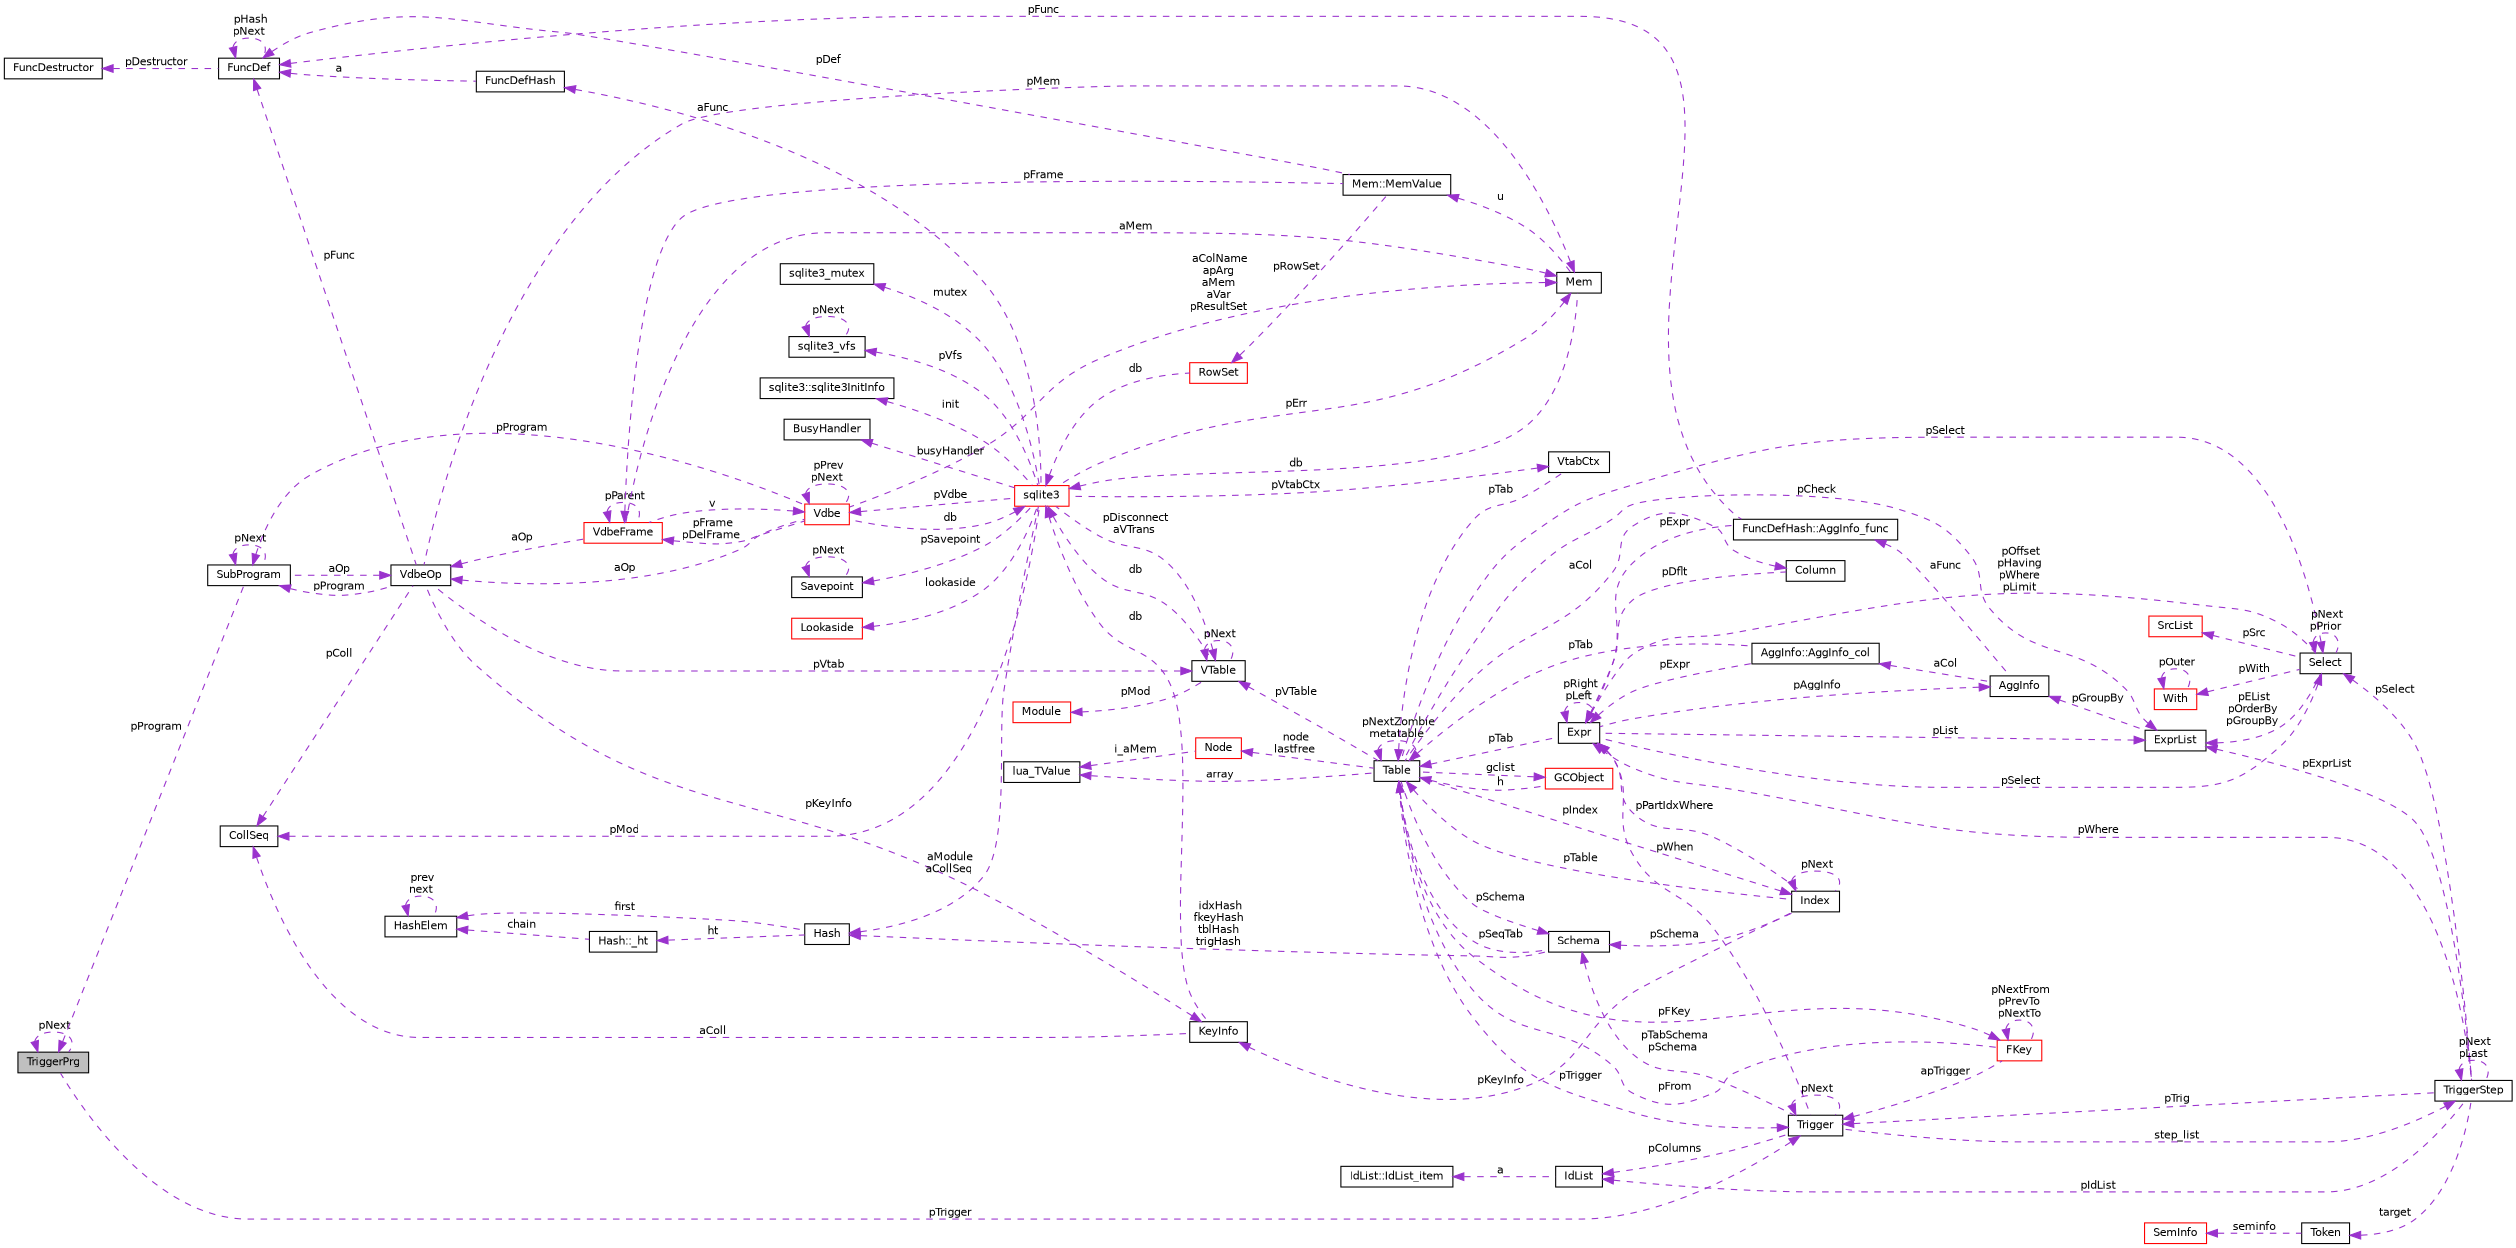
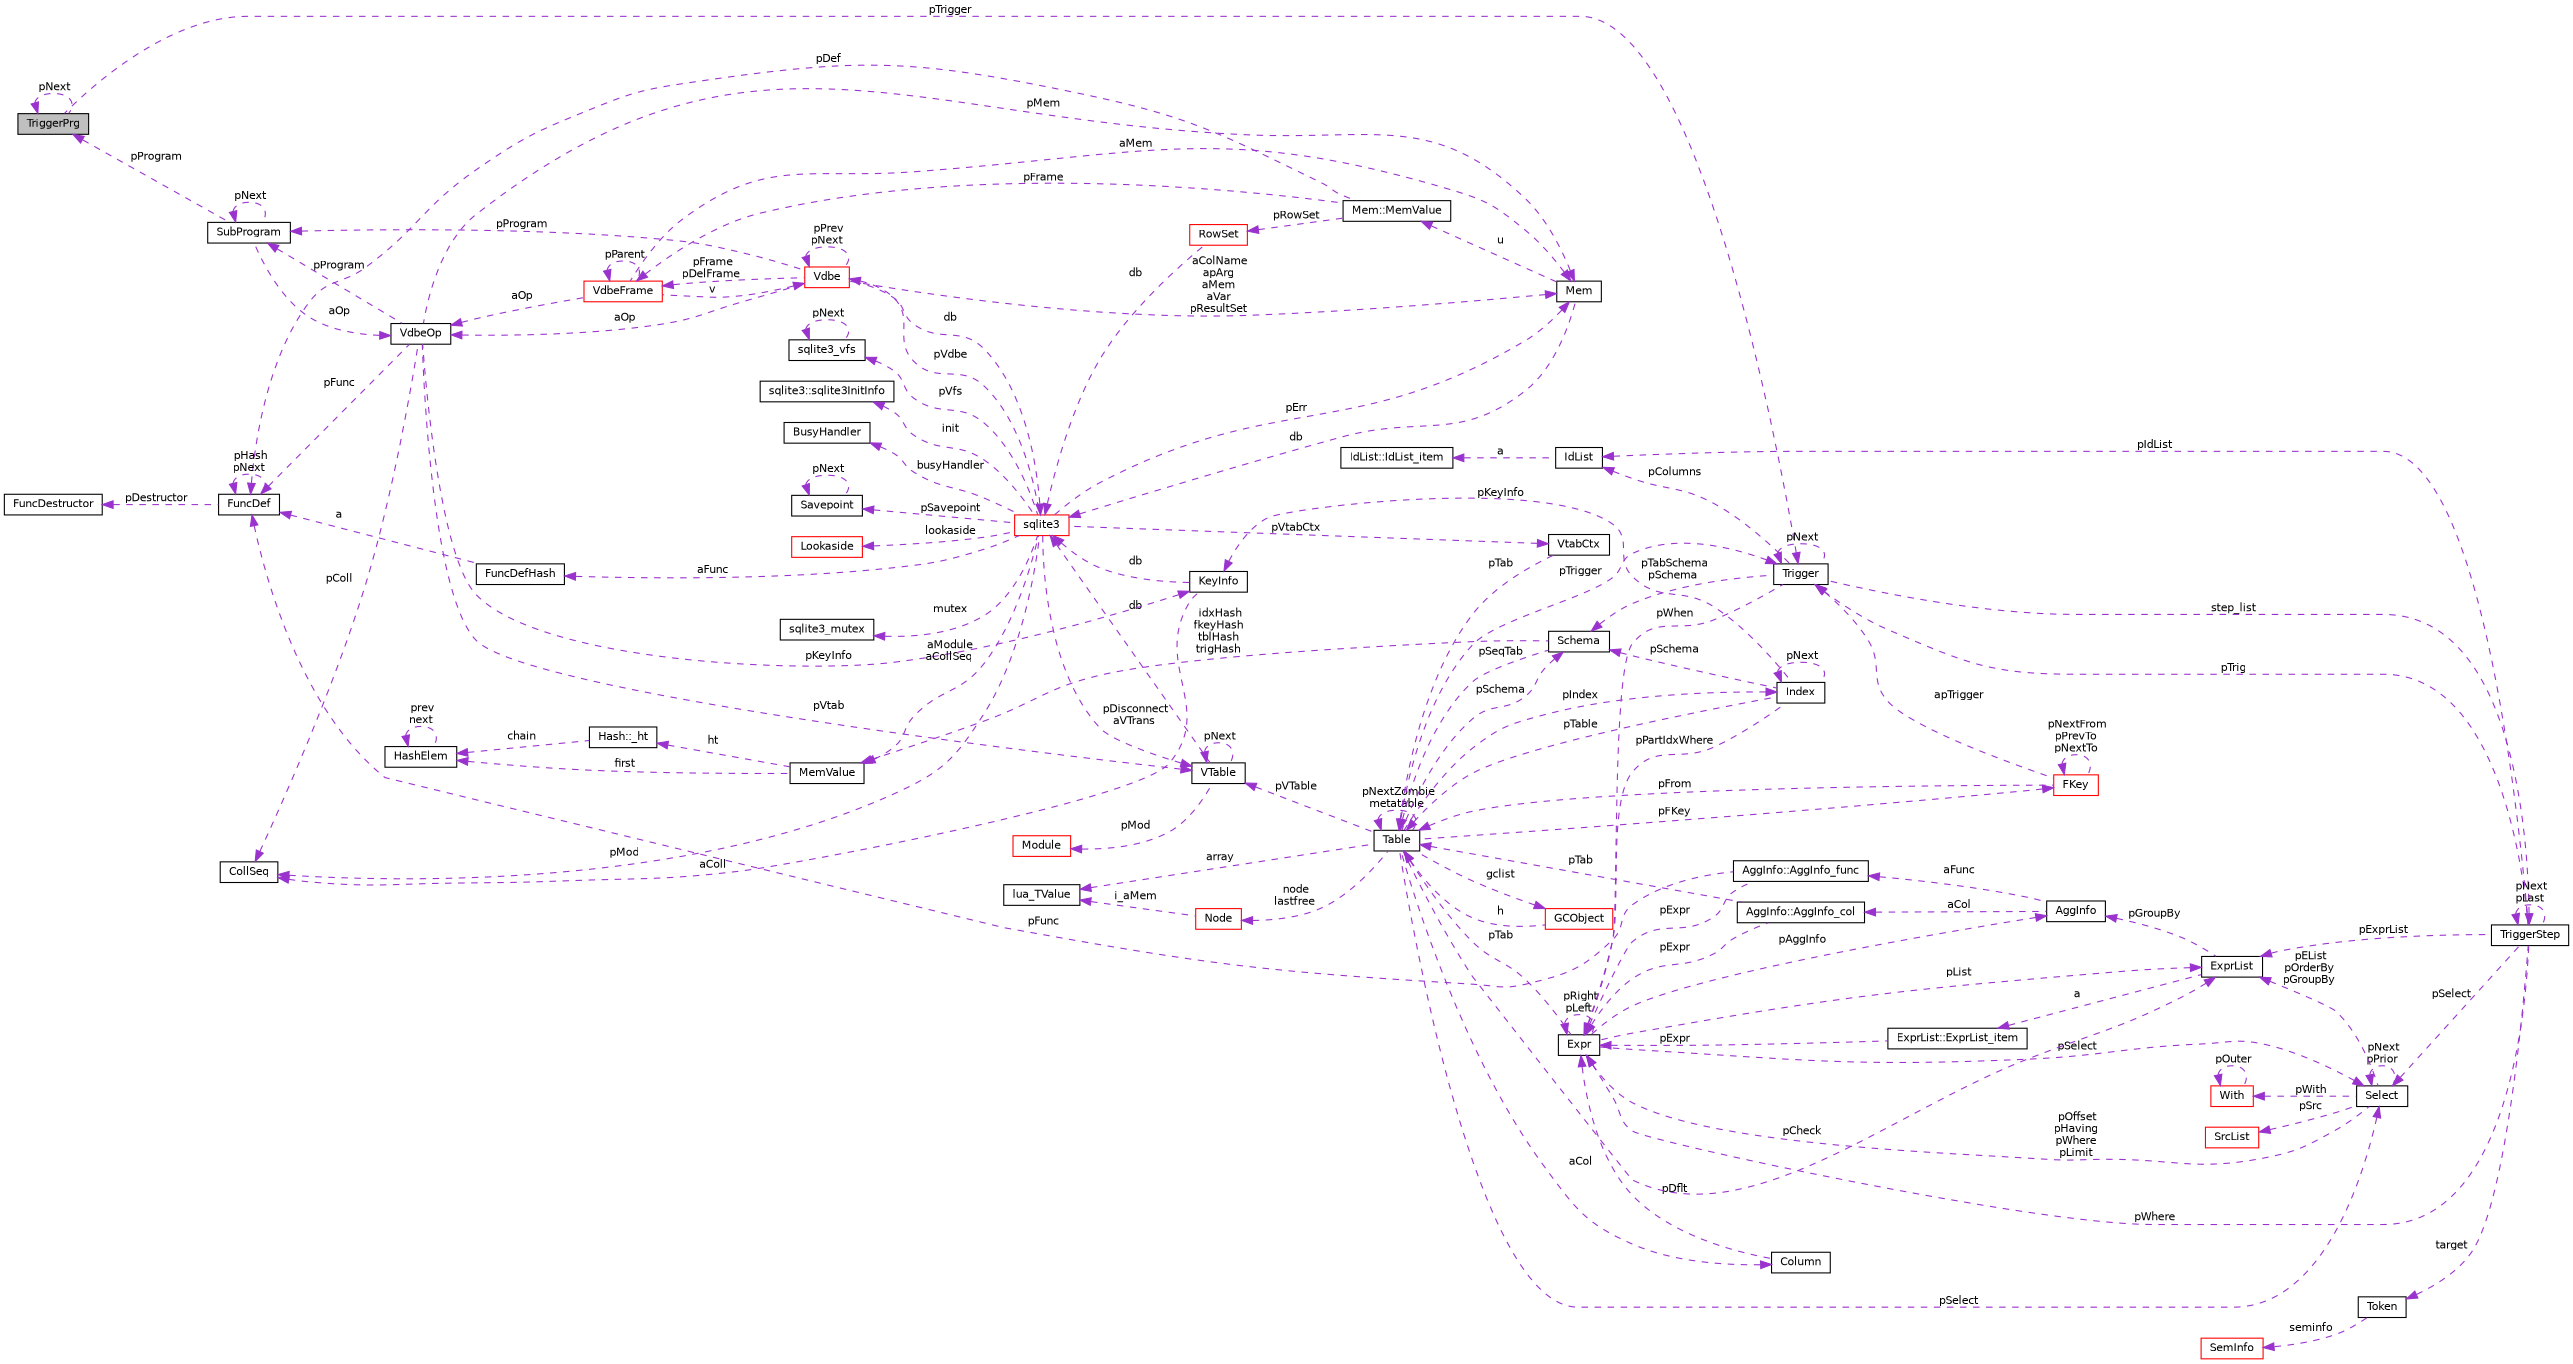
node "FuncDefHash::AggInfo_func": label "FuncDefHash::AggInfo_func" -> "AggInfo::AggInfo_func"
node "Hash": label "Hash" -> "MemValue"
node "ExprList::ExprList_item": added
